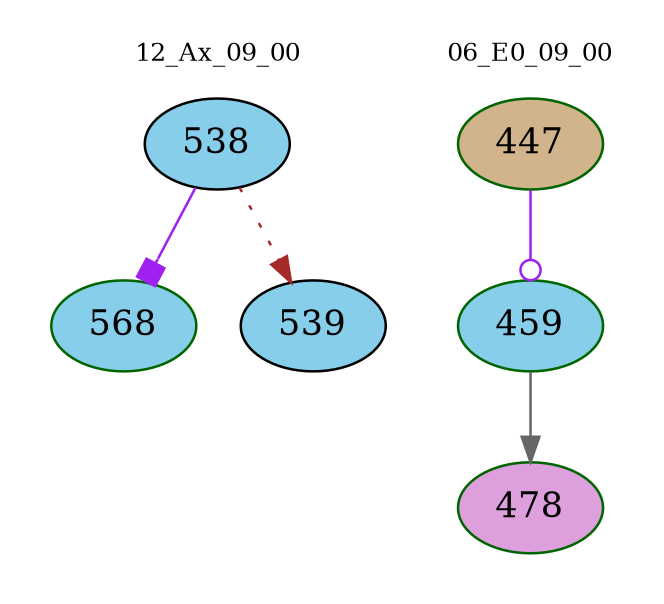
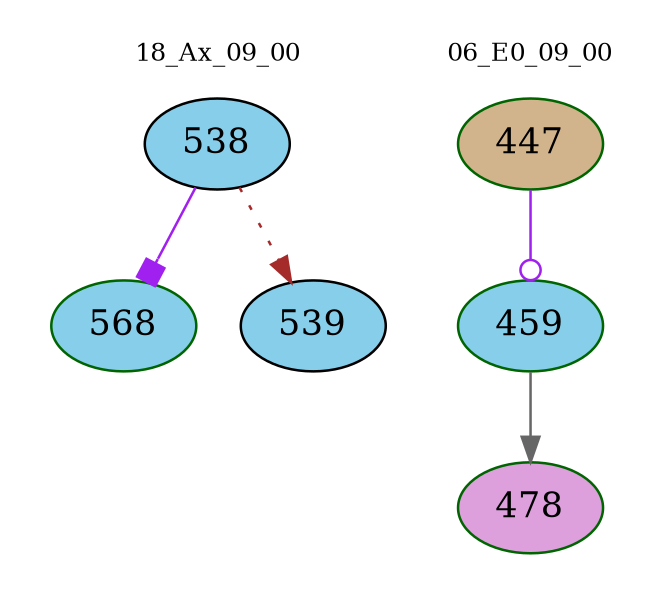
cluster "12_Ax_09_00": label "12_Ax_09_00" -> "18_Ax_09_00"
